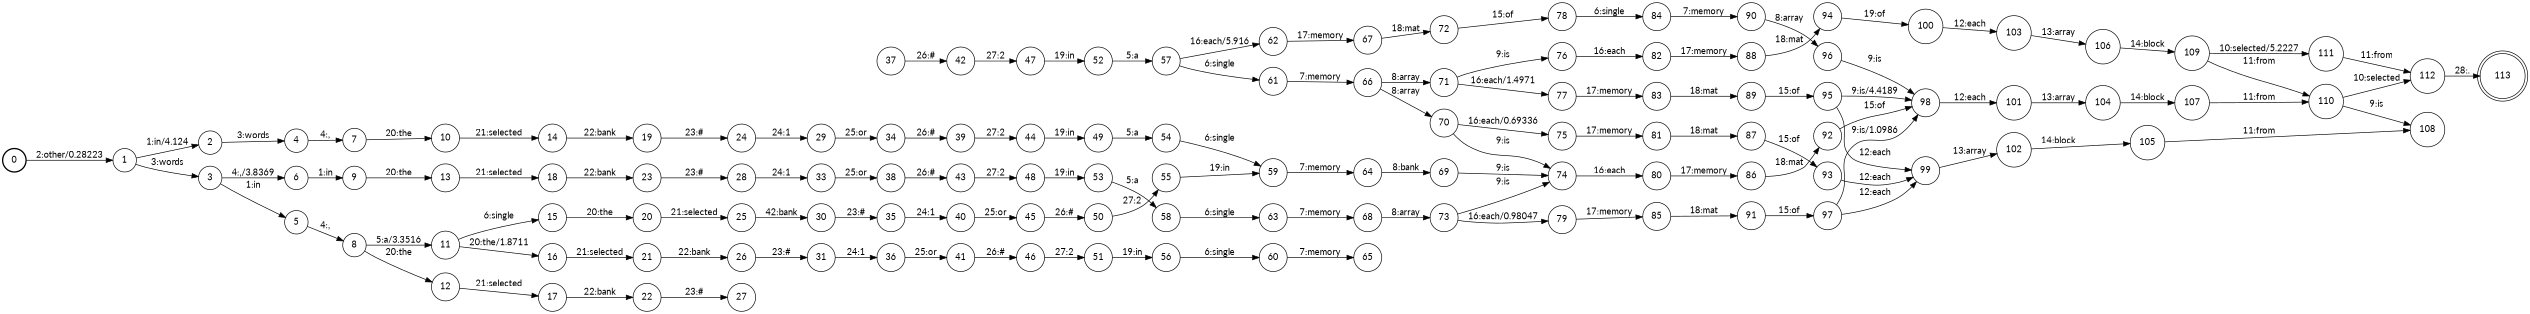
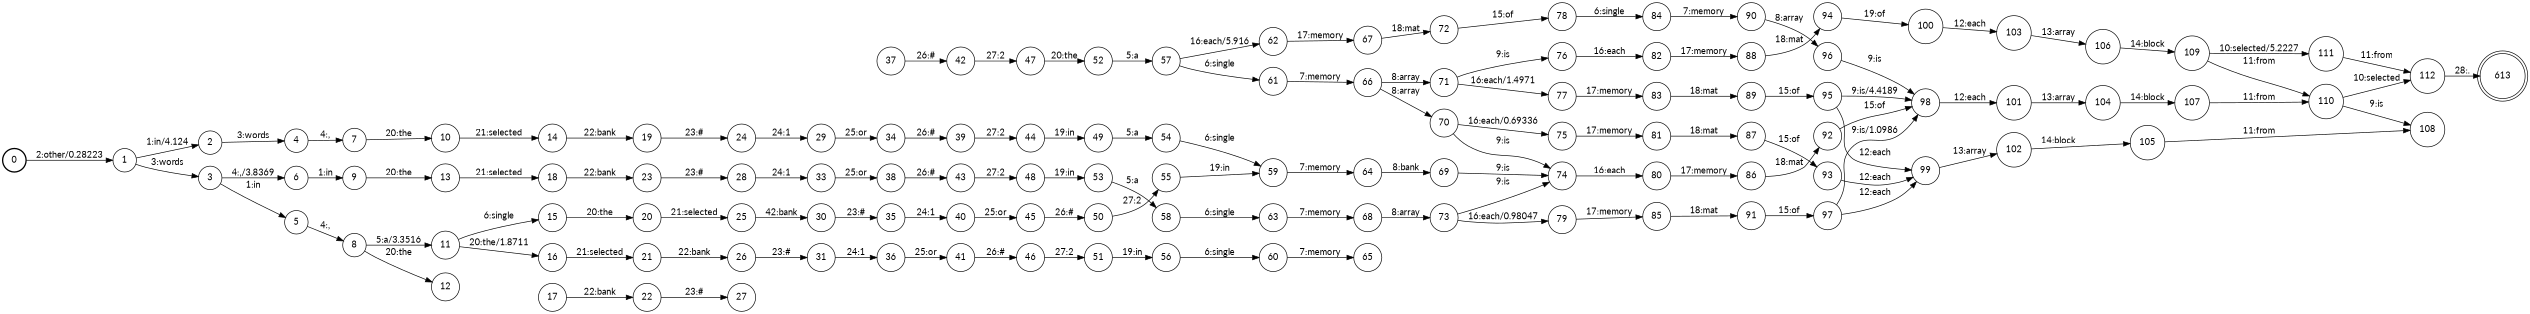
edge "47" -> "52": label "19:in" -> "20:the"
node "113": label "113" -> "613"
edge "12" -> "17": removed, label "21:selected"
